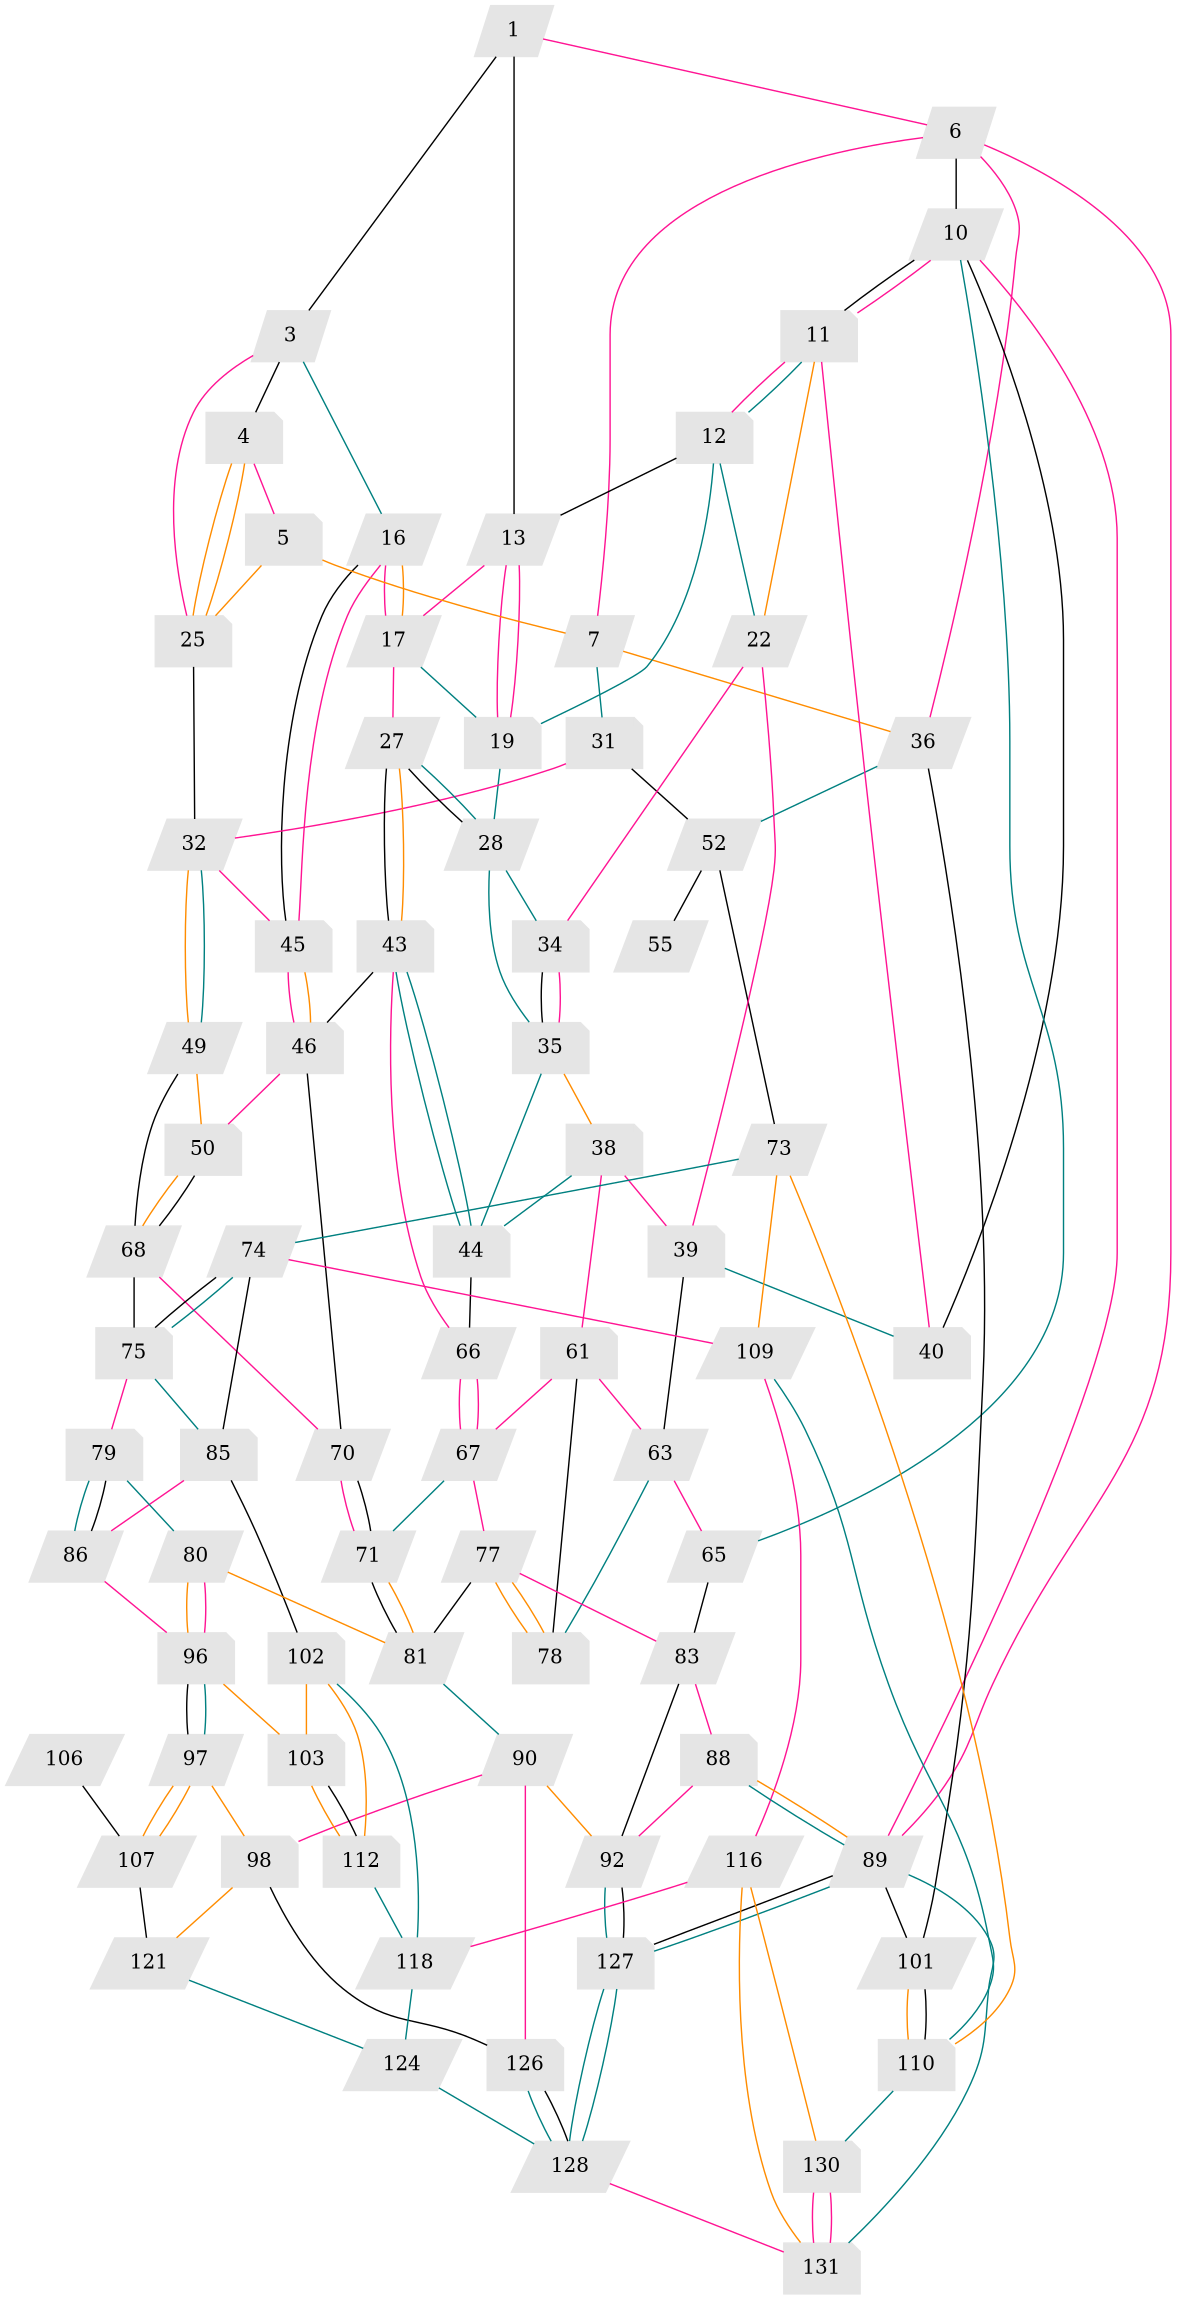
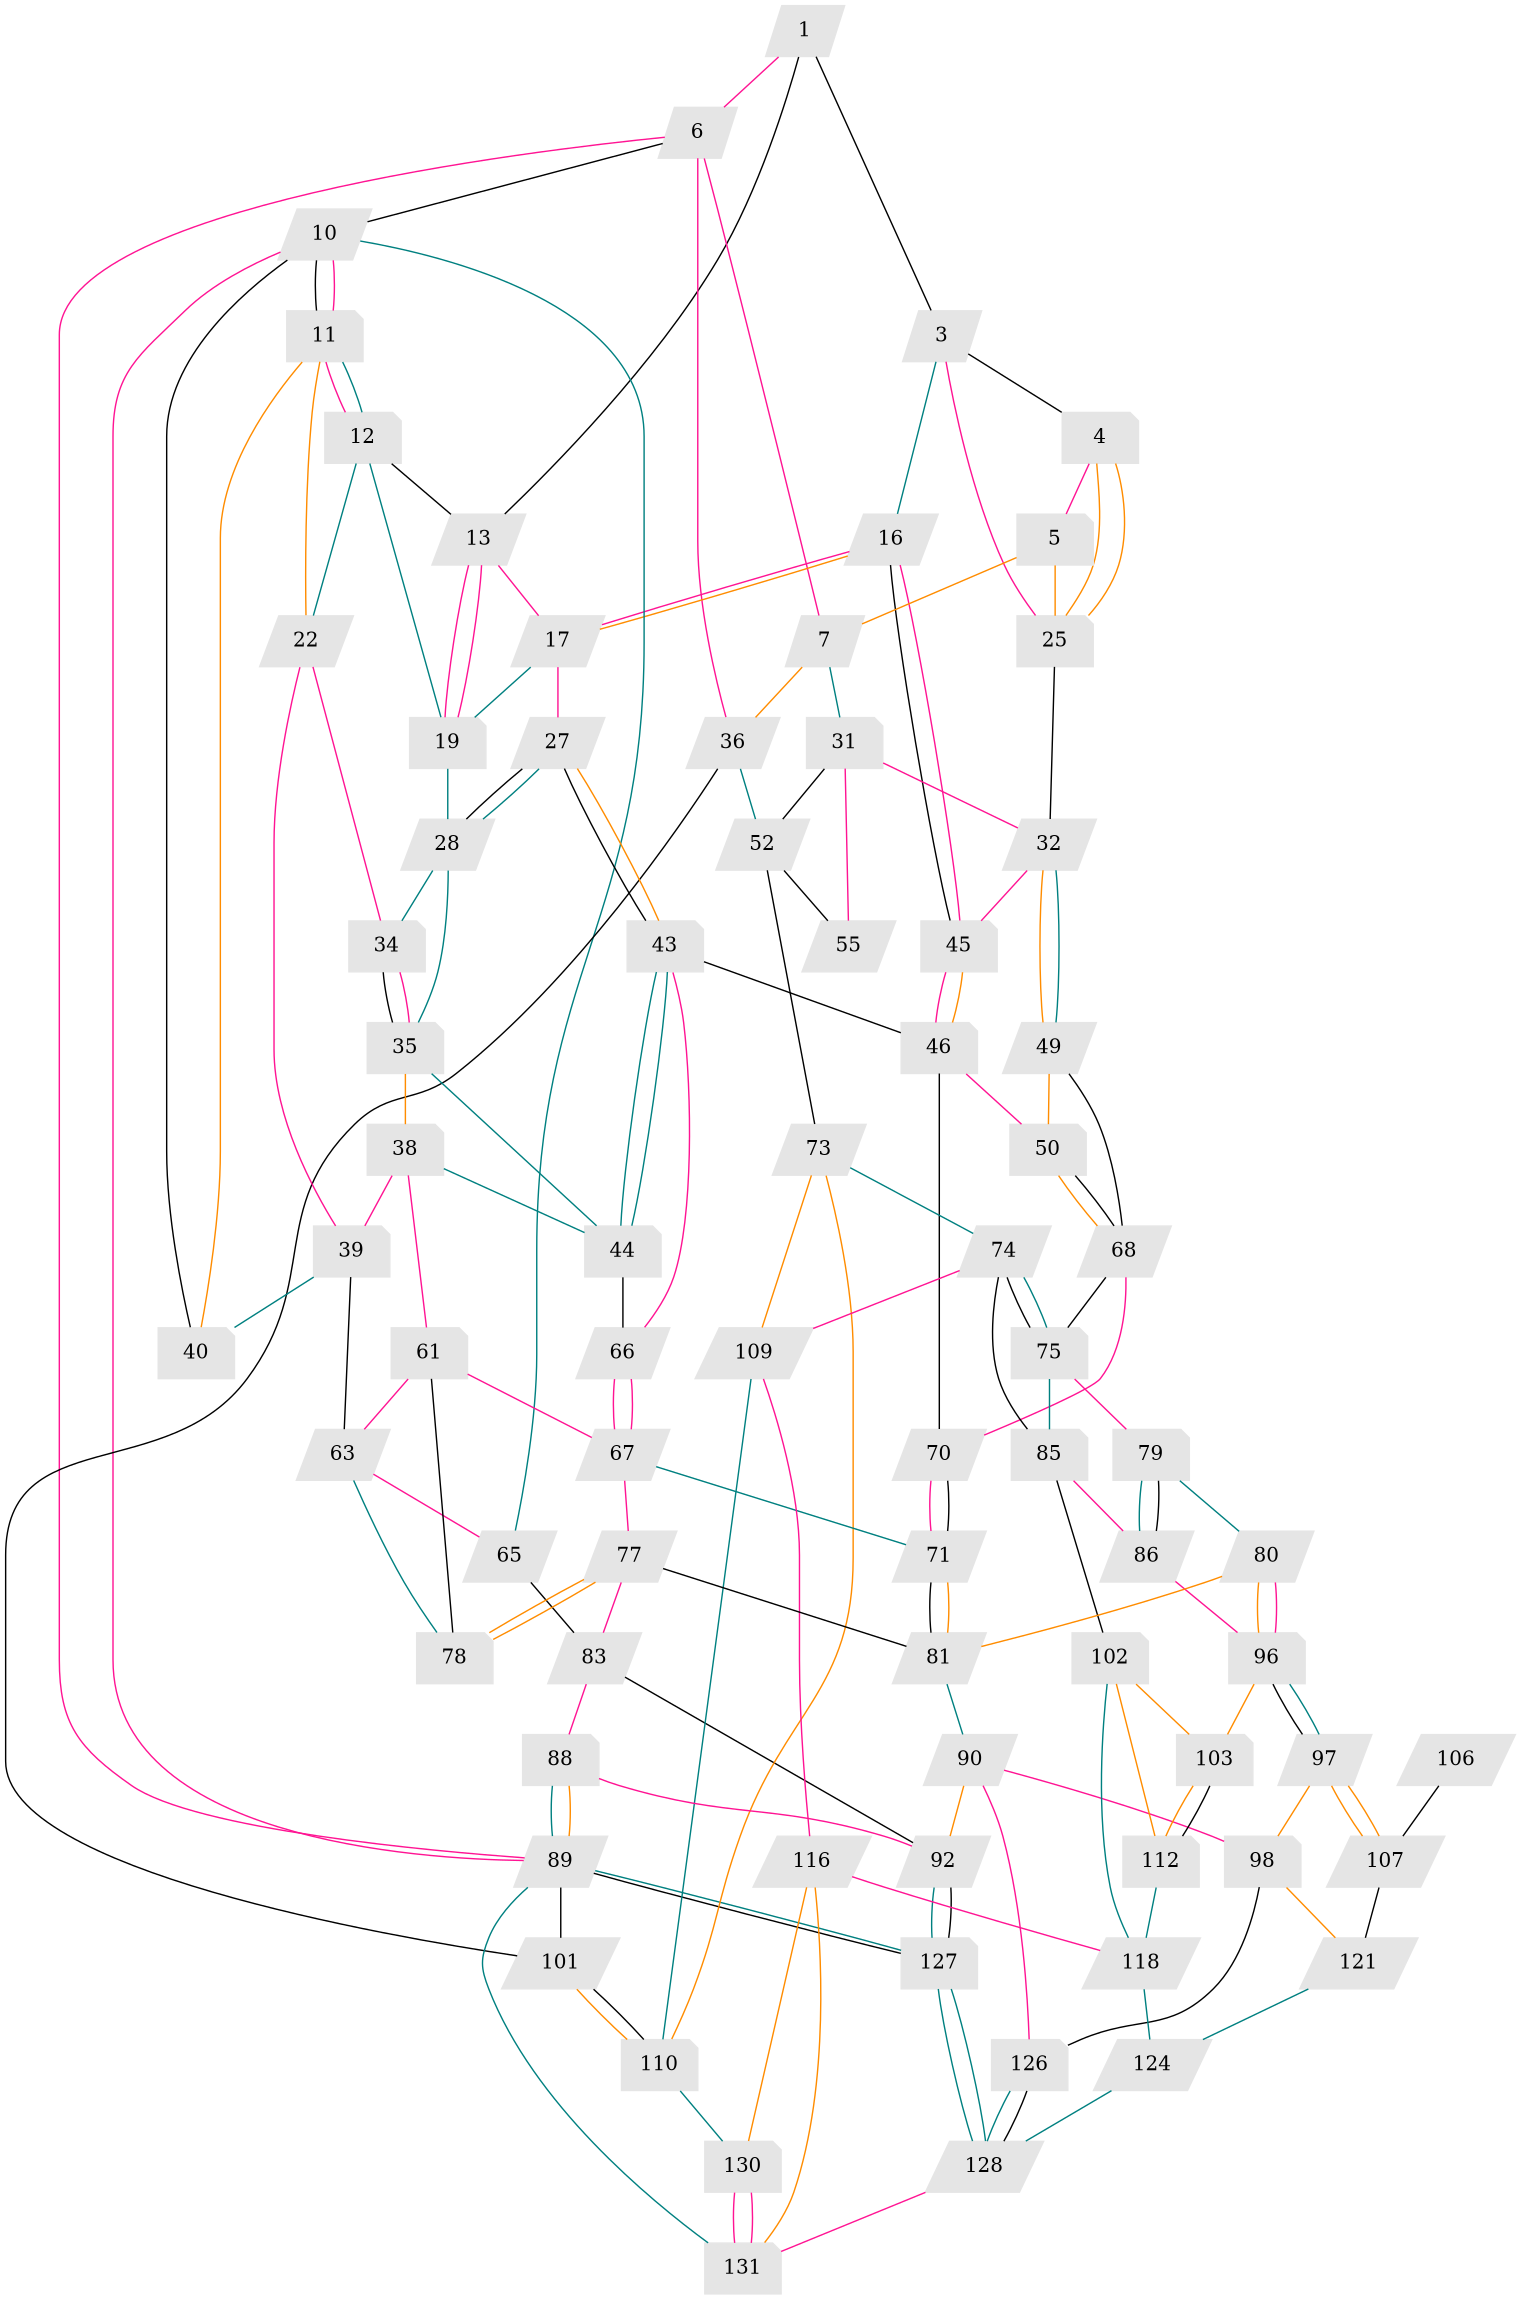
edge "31" -- "55": added
edge "11" -- "40": color deeppink -> darkorange
